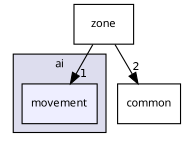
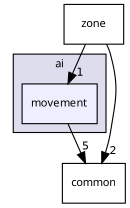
edge "movement" -> "common": added
